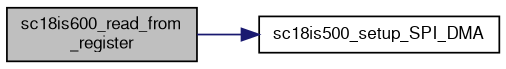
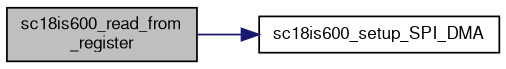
node "sc18is500_setup_SPI_DMA": label "sc18is500_setup_SPI_DMA" -> "sc18is600_setup_SPI_DMA"
